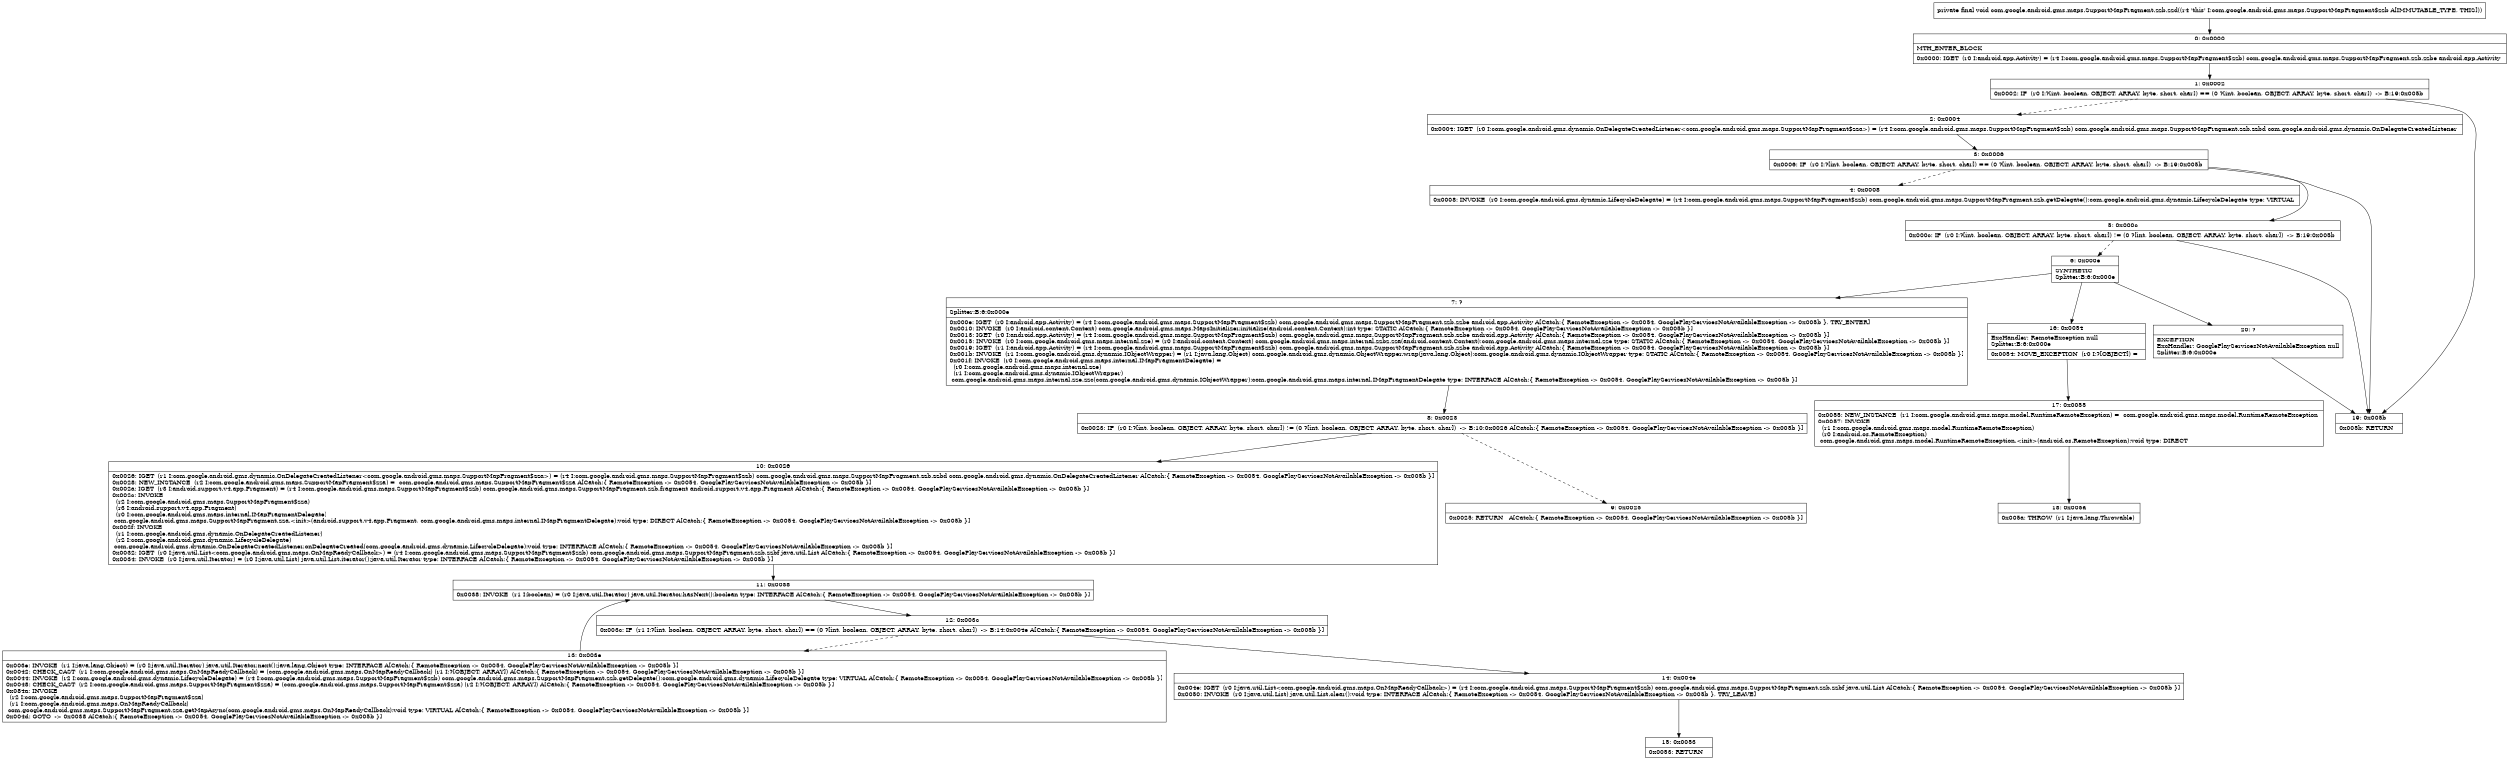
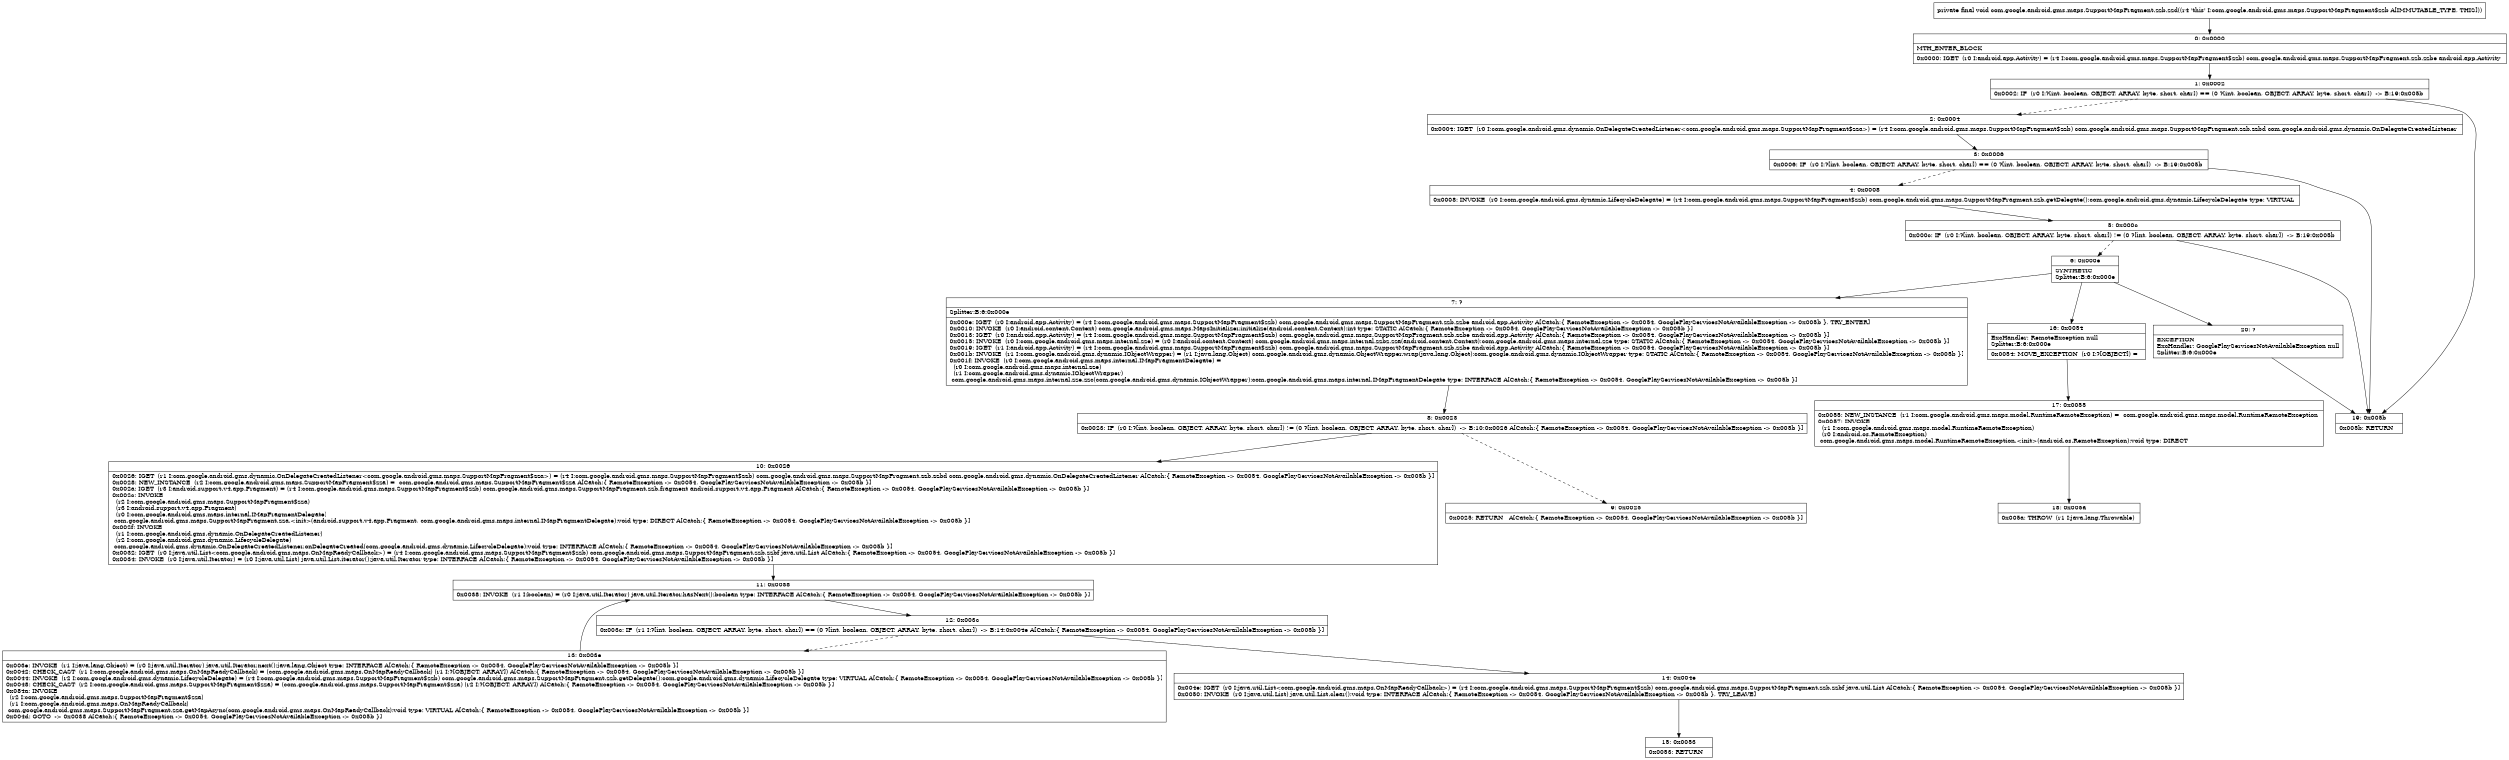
edge "3: 0x0006" -> "5: 0x000c": now "4: 0x0008" -> "5: 0x000c"
